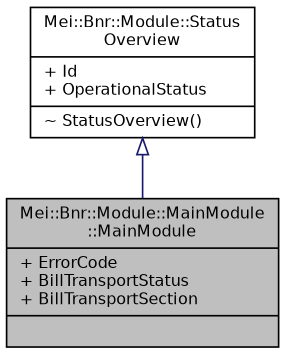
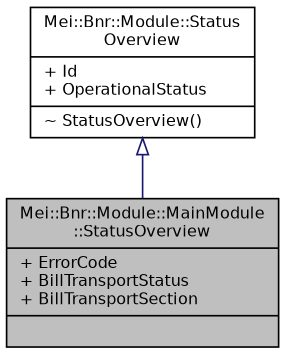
node "Mei::Bnr::Module::MainModule": text "::MainModule" -> "::StatusOverview"
